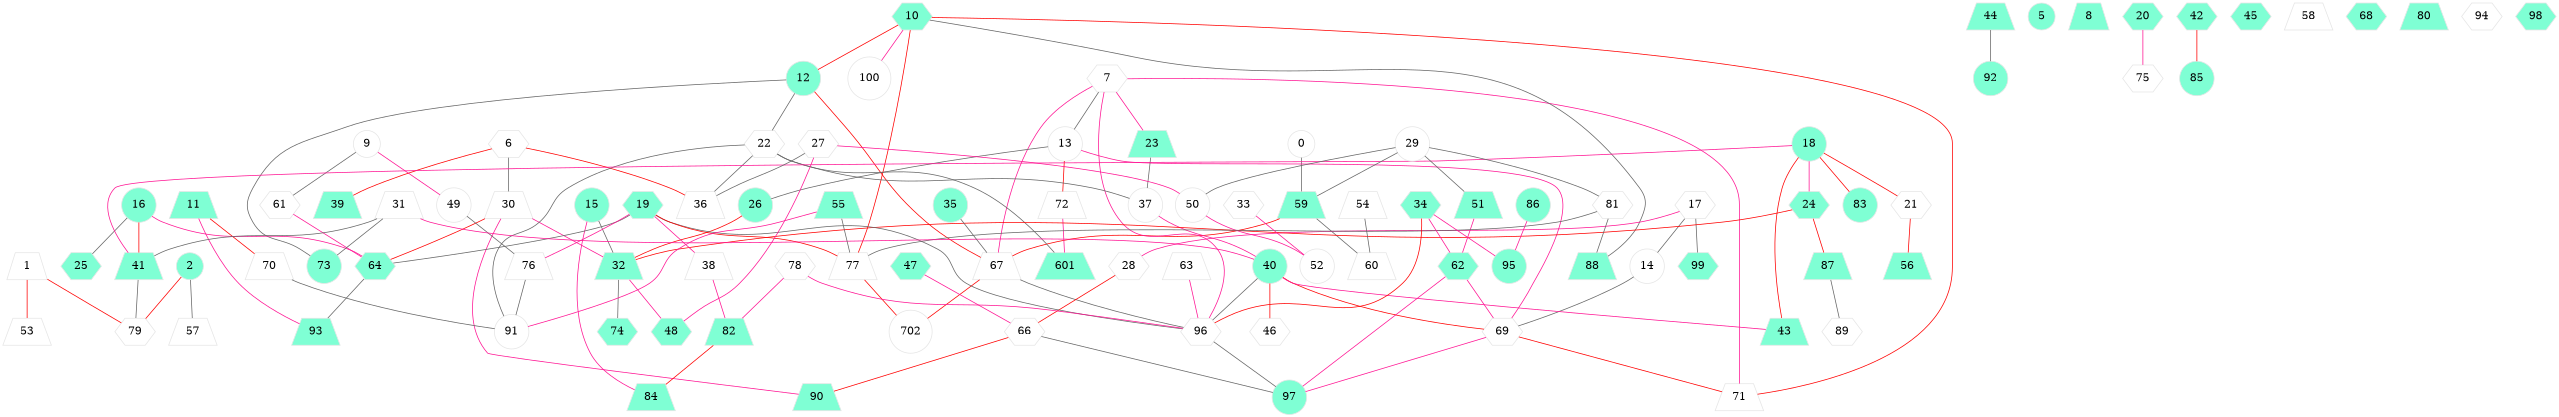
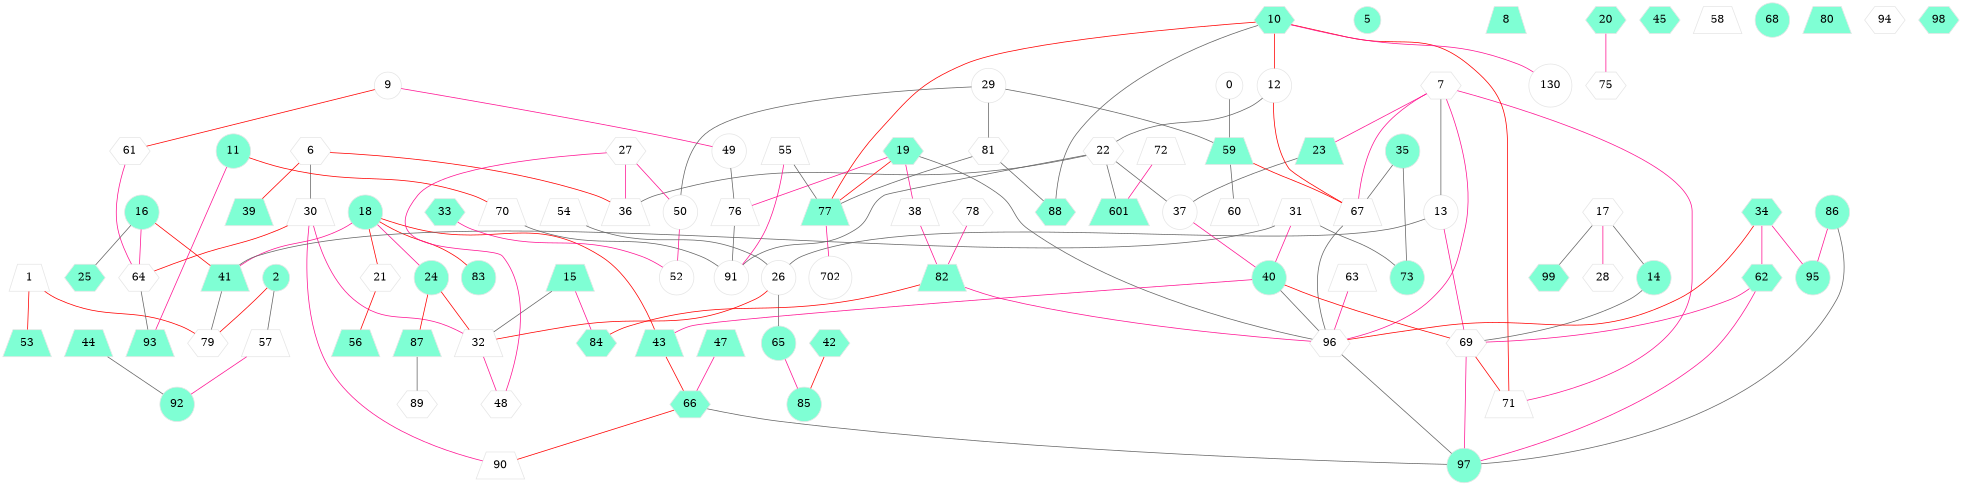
node "68": shape hexagon -> circle
node "12": fillcolor aquamarine -> white
node "100": label "100" -> "130"
edge "12" -- "73": now "35" -- "73"
edge "27" -- "36": color gray40 -> deeppink
edge "13" -- "72": removed
edge "9" -- "61": color gray40 -> red
node "11": shape trapezium -> circle
node "15": shape circle -> trapezium
node "26": fillcolor aquamarine -> white
node "55": fillcolor aquamarine -> white
node "33": fillcolor white -> aquamarine
node "51": removed
node "24": shape hexagon -> circle
edge "54" -- "60": now "54" -- "26"
edge "19" -- "64": removed
node "64": fillcolor aquamarine -> white
node "32": fillcolor aquamarine -> white
node "77": fillcolor white -> aquamarine
node "47": shape hexagon -> trapezium
node "88": shape trapezium -> hexagon
node "14": fillcolor white -> aquamarine
edge "77" -- "702": color red -> deeppink
edge "28" -- "66": now "43" -- "66"
edge "67" -- "702": removed
edge "78" -- "96": now "82" -- "96"
node "53": fillcolor white -> aquamarine
node "74": removed
node "48": fillcolor aquamarine -> white
node "66": fillcolor white -> aquamarine
node "46": removed
node "65": added
edge "57" -- "92": added
node "84": shape trapezium -> hexagon
node "90": fillcolor aquamarine -> white
edge "86" -- "97": added
